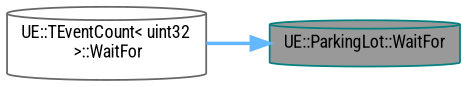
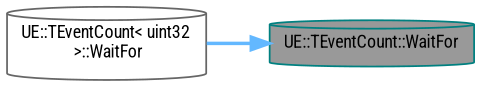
node "UE::ParkingLot::WaitFor": label "UE::ParkingLot::WaitFor" -> "UE::TEventCount::WaitFor"
